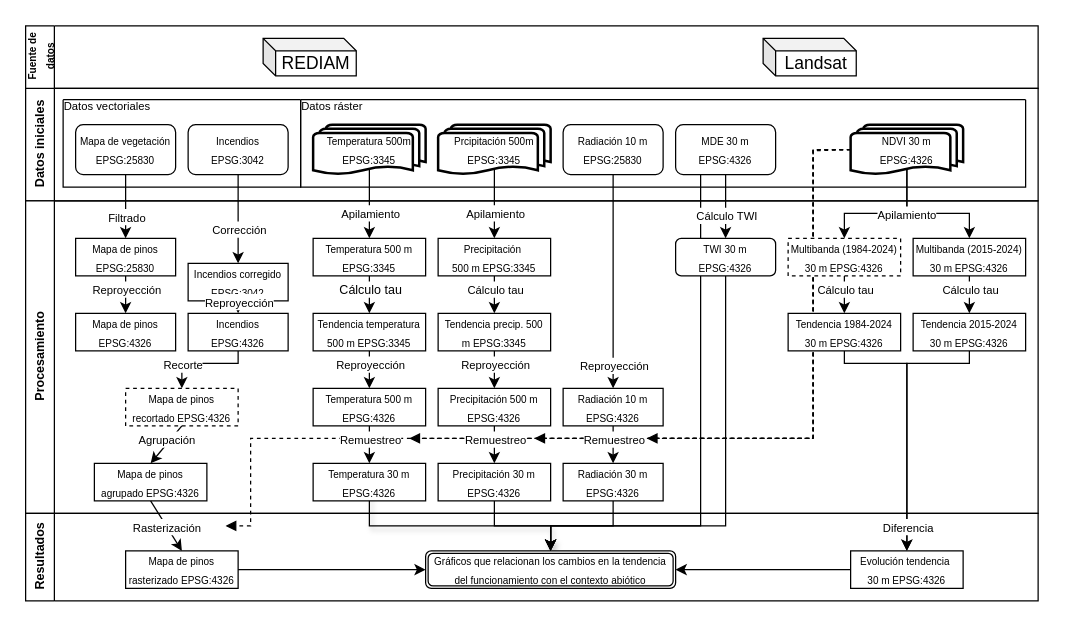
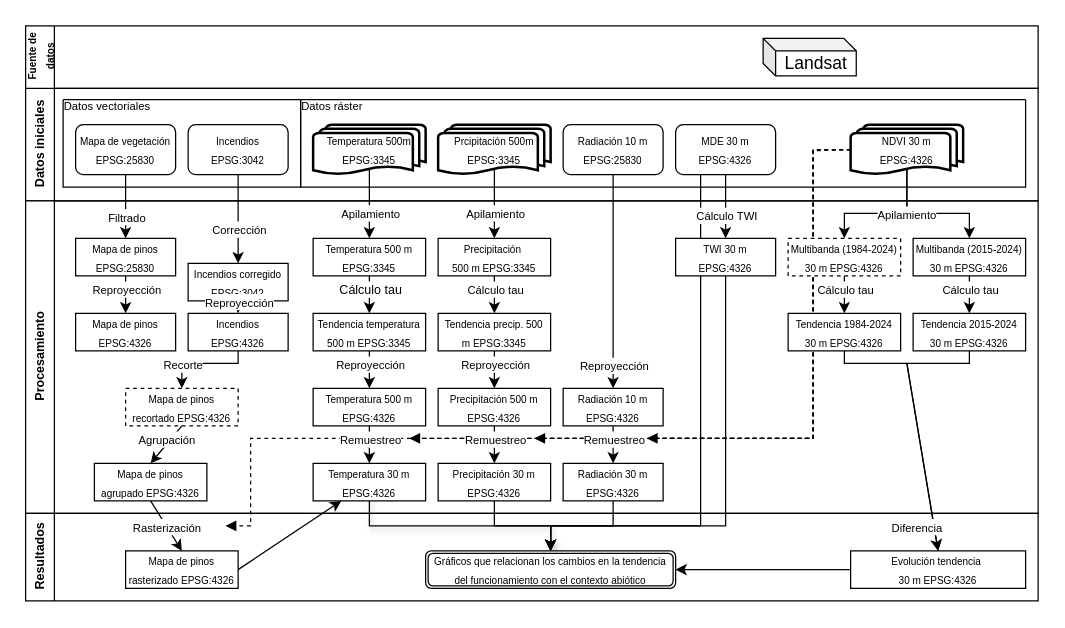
node "REDIAM": removed
node "TWI 30 m EPSG:4326": shape rounded rectangle -> rectangle
edge "Mapa de pinos rasterizado EPSG:4326" -> "Gráficos que relacionan los cambios en la tendencia del funcionamiento con el contexto abiótico": now "Mapa de pinos rasterizado EPSG:4326" -> "Temperatura 30 m EPSG:4326"
node "Evolución tendencia 30 m EPSG:4326": size 113x38 -> 175x38
